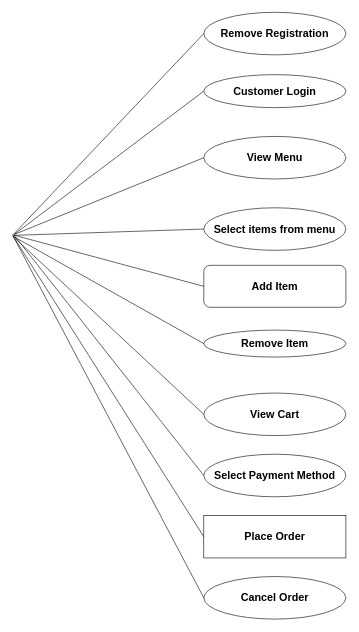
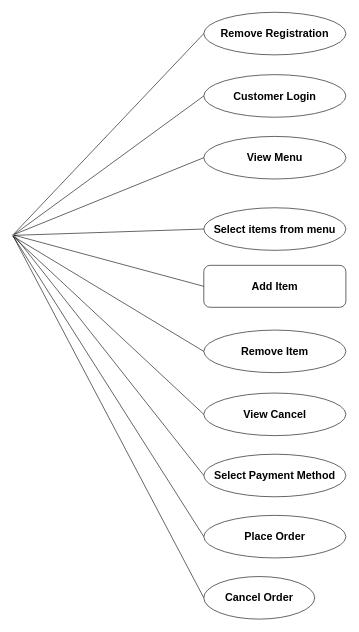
node "Customer Login": size 142x33 -> 142x43
node "Remove Item": size 142x27 -> 142x43
node "View Cart": label "View Cart" -> "View Cancel"
node "Place Order": shape rectangle -> ellipse
node "Cancel Order": size 142x43 -> 111x43
